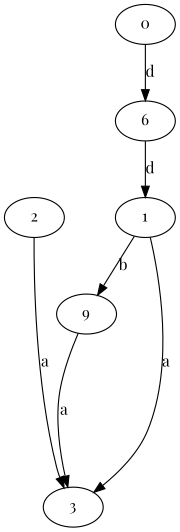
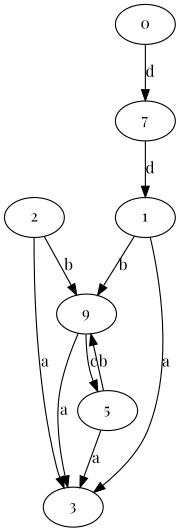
node "6": label "6" -> "7"
edge "2" -> "9": added, label "b"
node "5": added
